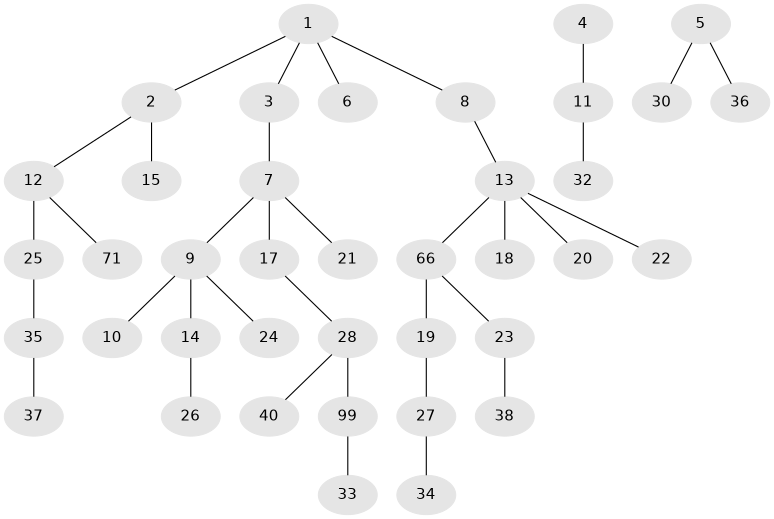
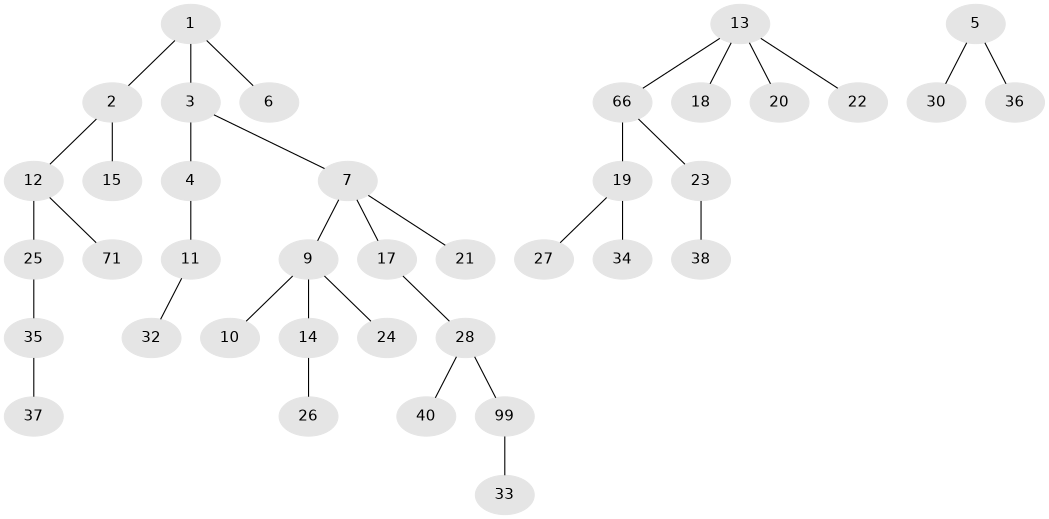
node "8": removed
edge "3" -- "4": added
edge "27" -- "34": now "19" -- "34"
